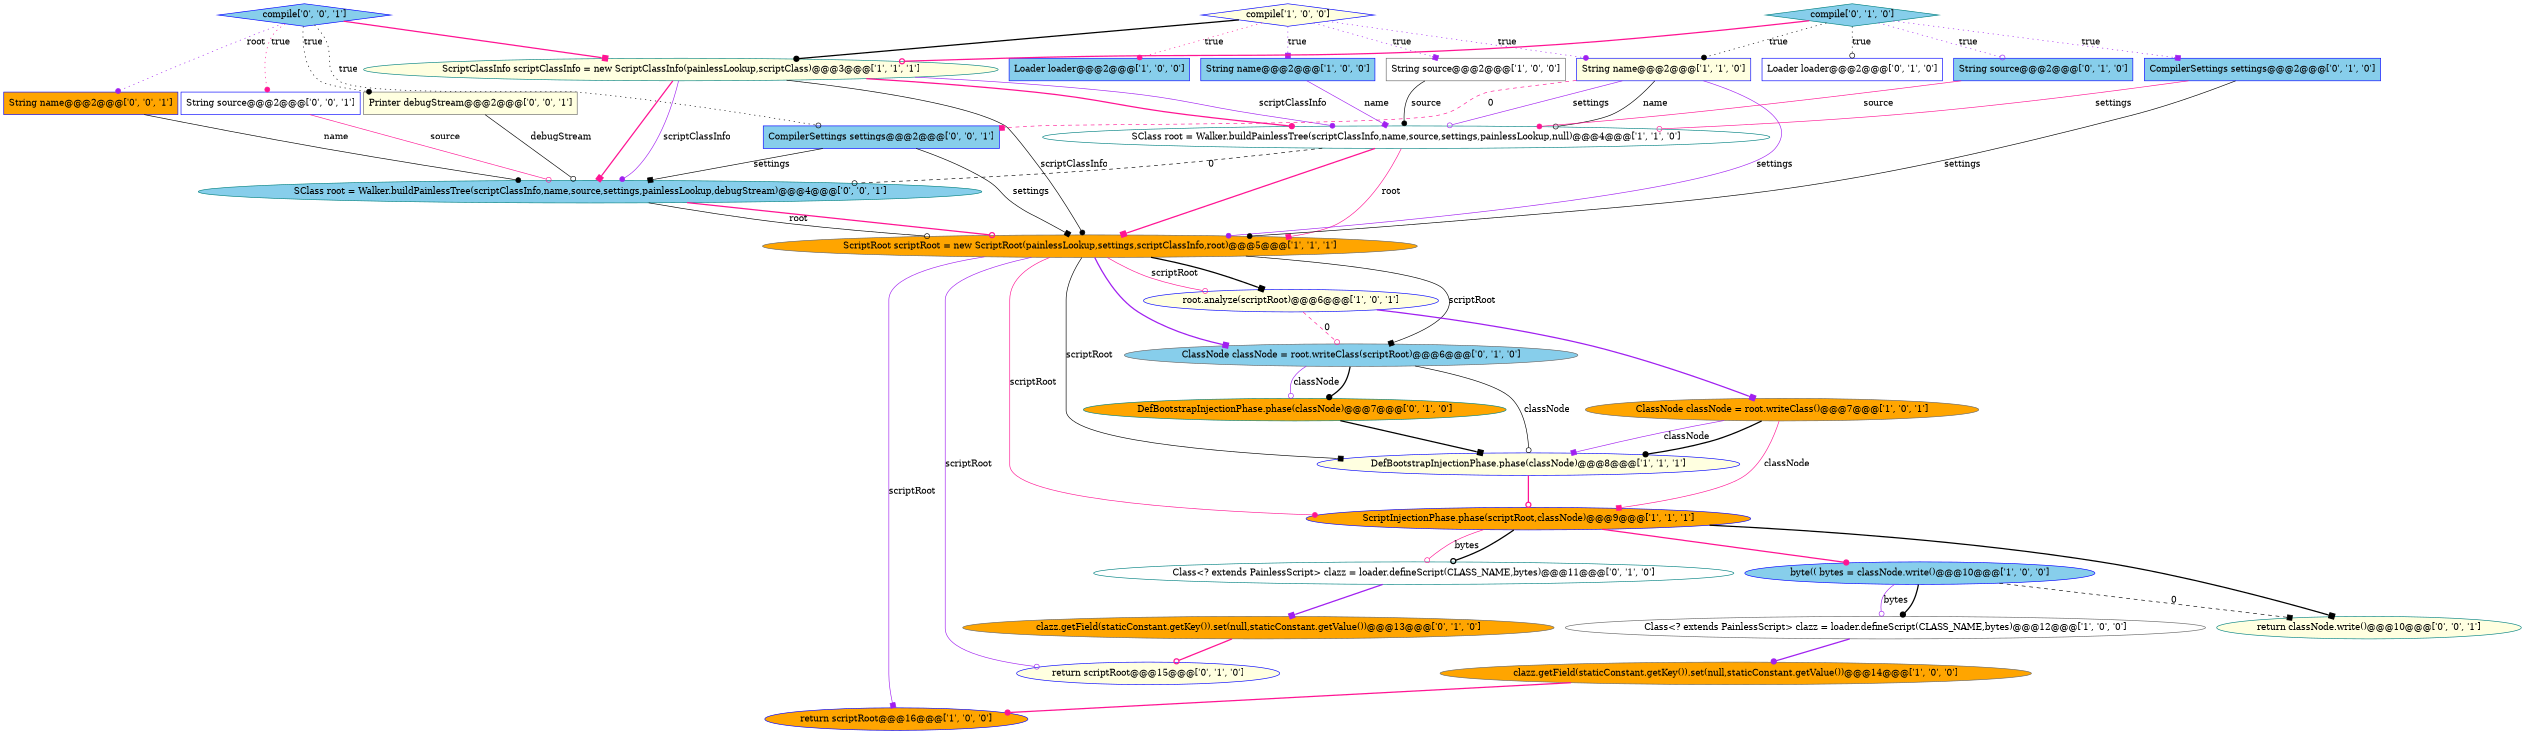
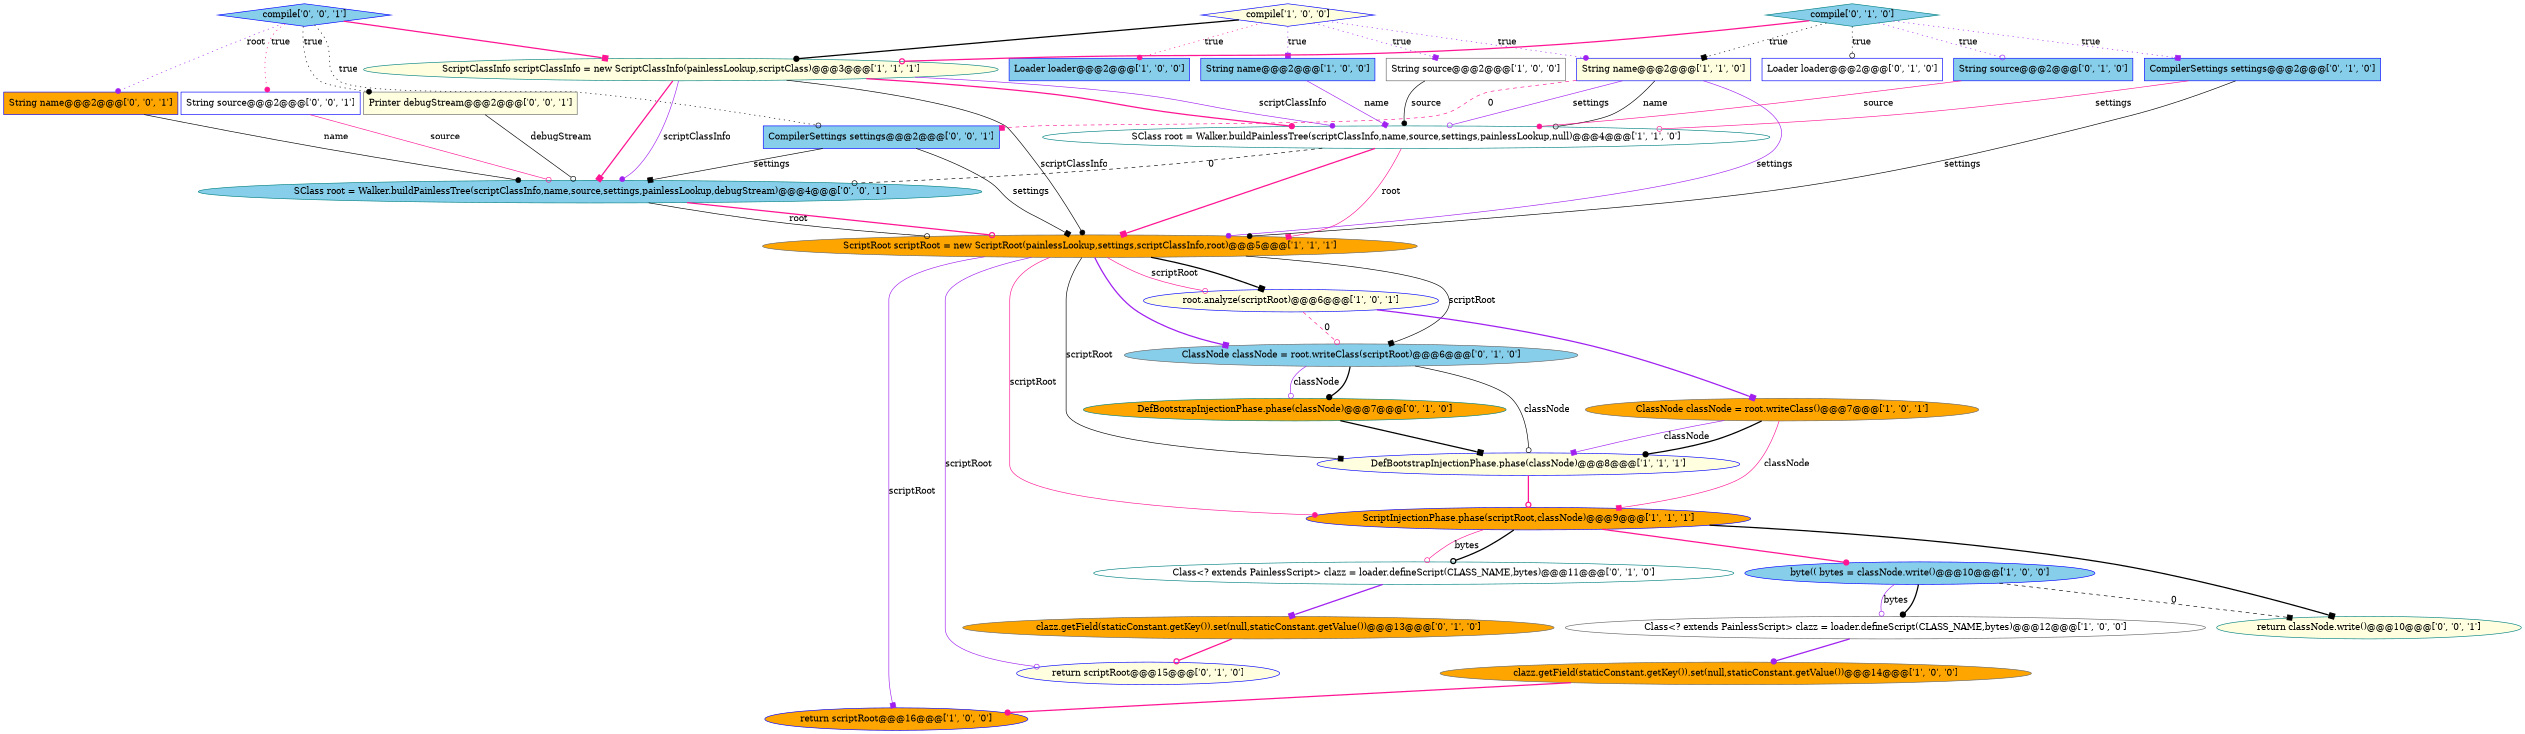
edge "compile['0', '1', '0']" -> "String name@@@2@@@['1', '1', '0']": arrowhead dot -> box
